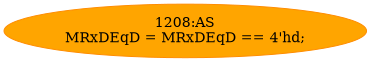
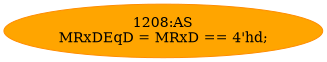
node "1208:AS MRxDEqD = MRxDEqD == 4'hd;": label "1208:AS MRxDEqD = MRxDEqD == 4'hd;" -> "1208:AS MRxDEqD = MRxD == 4'hd;"
